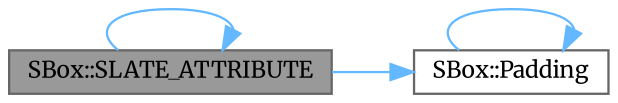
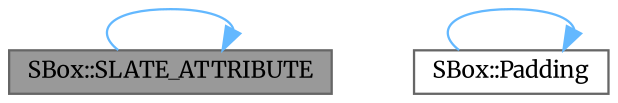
edge "SBox::SLATE_ATTRIBUTE" -> "SBox::Padding": removed
